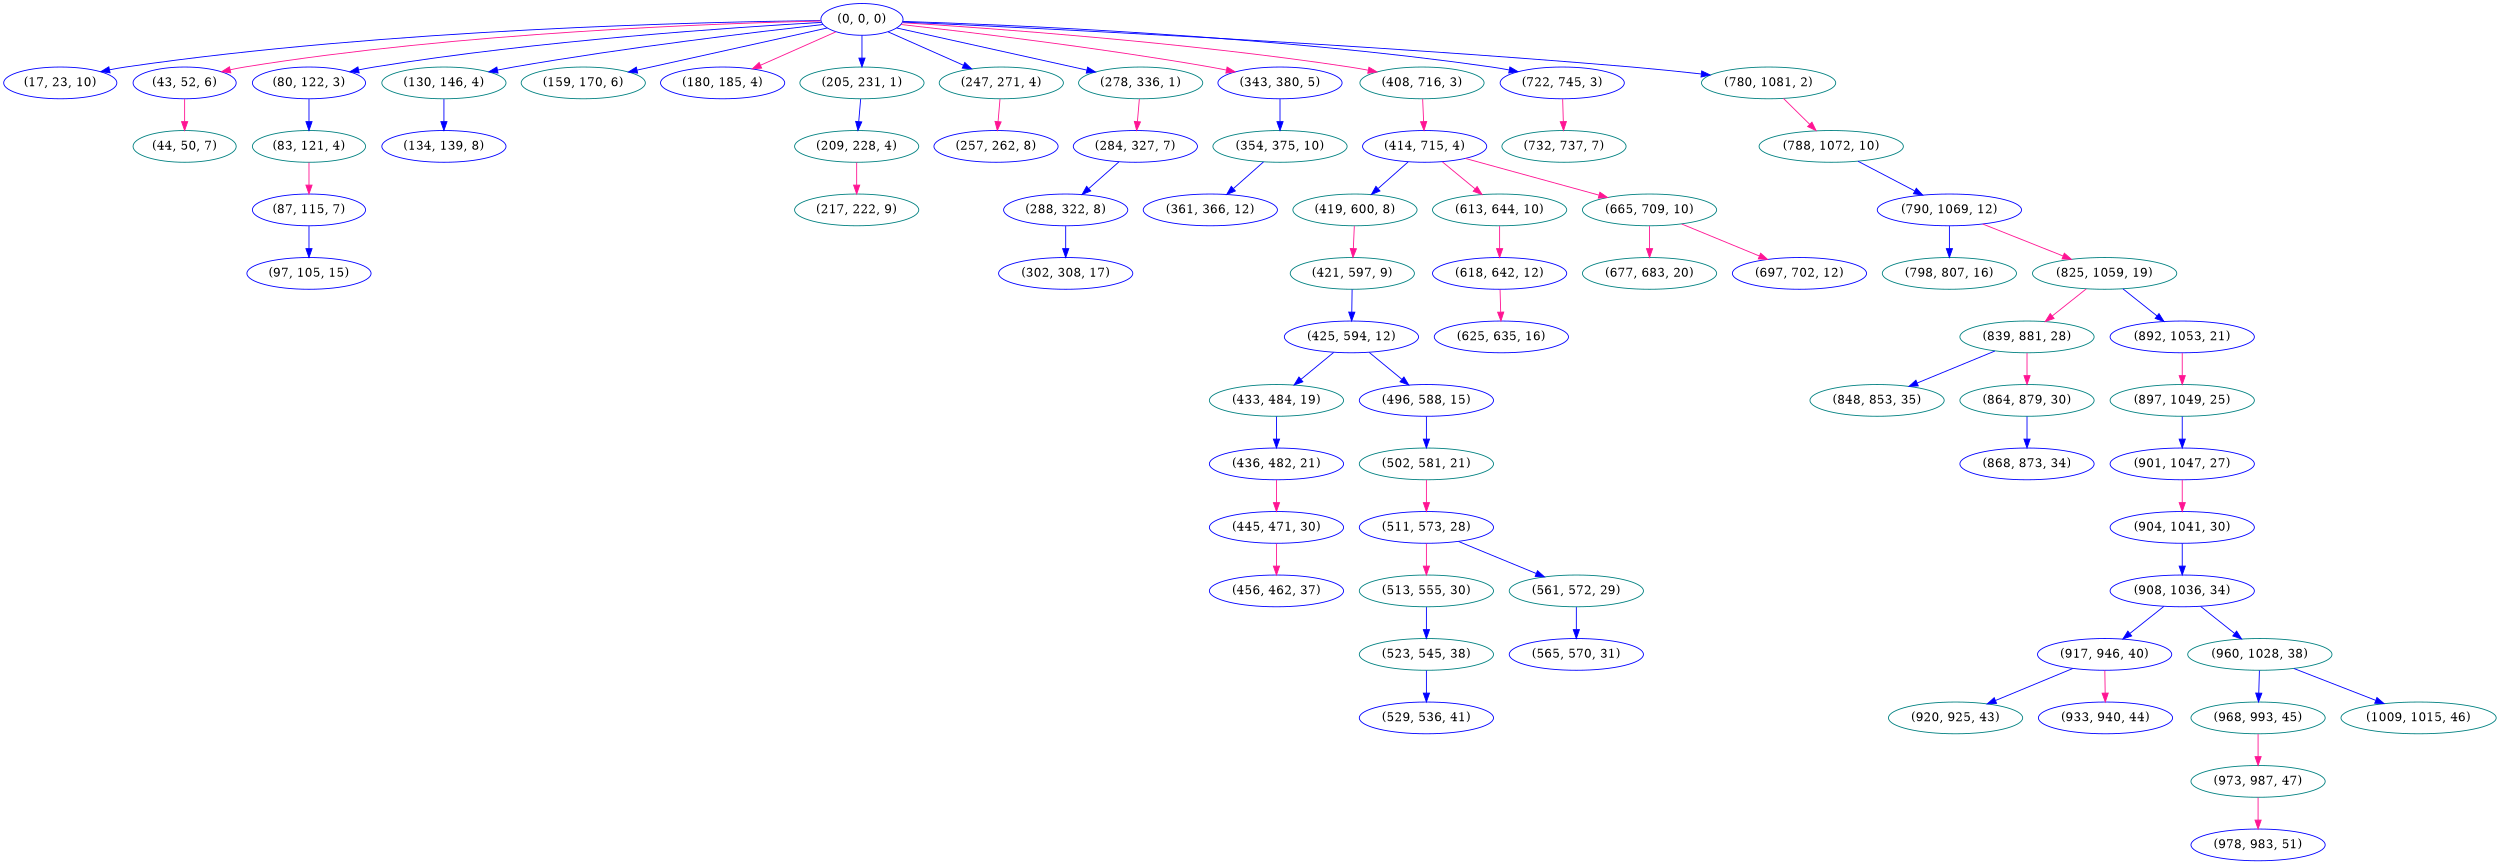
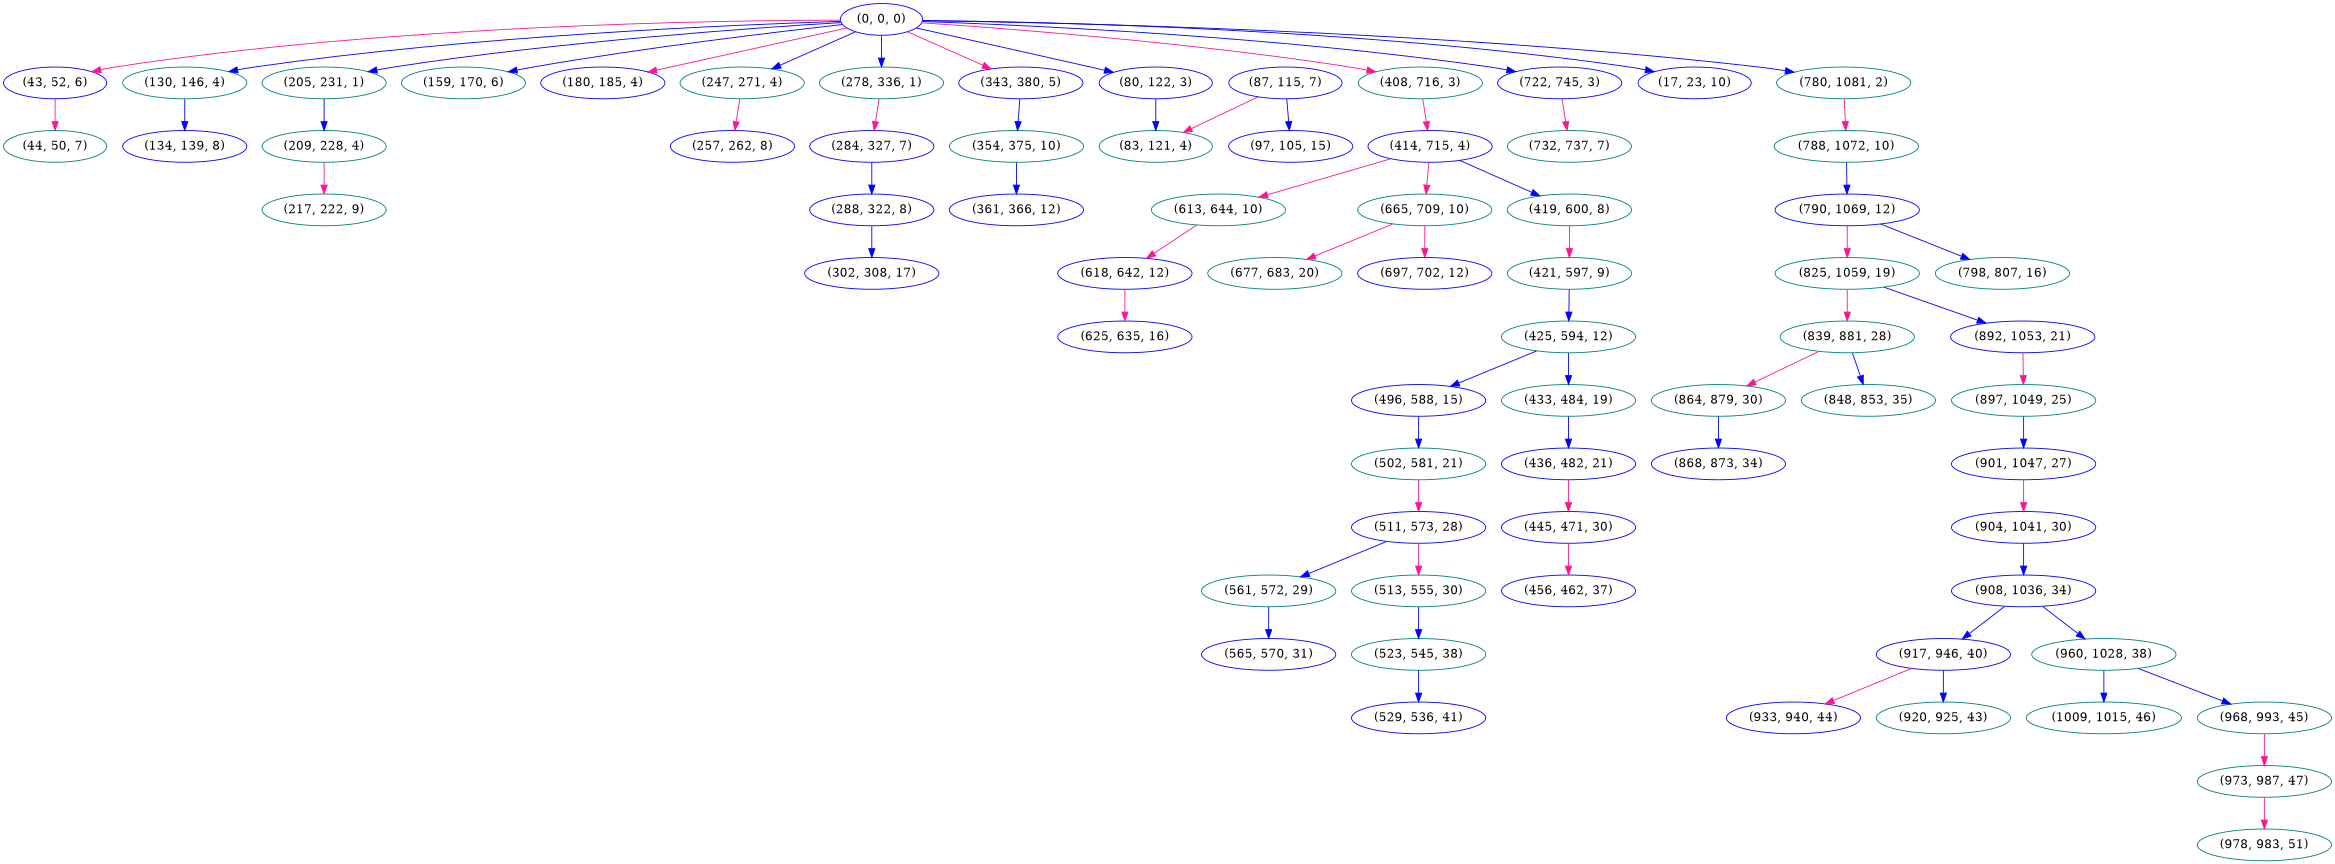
edge "(83, 121, 4)" -> "(87, 115, 7)": reversed
node "(425, 594, 12)": color blue -> teal
node "(978, 983, 51)": color blue -> teal
